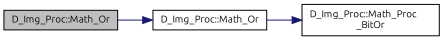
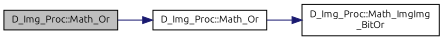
node "D_Img_Proc::Math_Proc _BitOr": label "D_Img_Proc::Math_Proc _BitOr" -> "D_Img_Proc::Math_ImgImg _BitOr"
